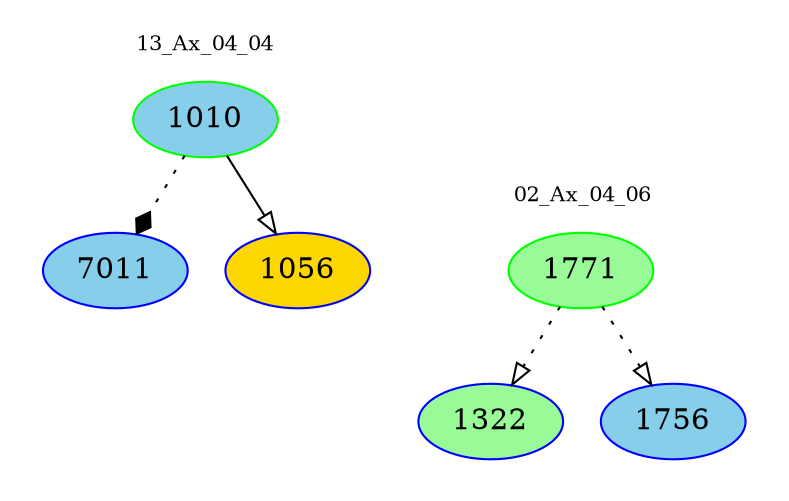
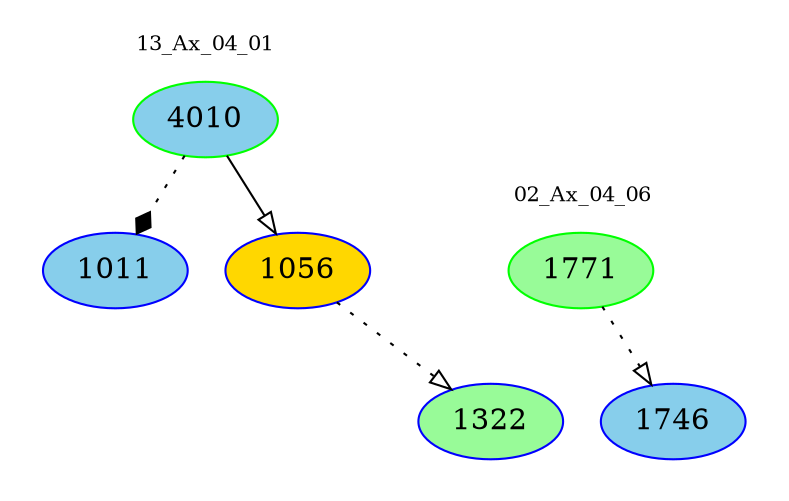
cluster "13_Ax_04_04": label "13_Ax_04_04" -> "13_Ax_04_01"
node "1010": label "1010" -> "4010"
node "7011": label "7011" -> "1011"
edge "1771" -> "1322": now "1056" -> "1322"
node "1756": label "1756" -> "1746"
